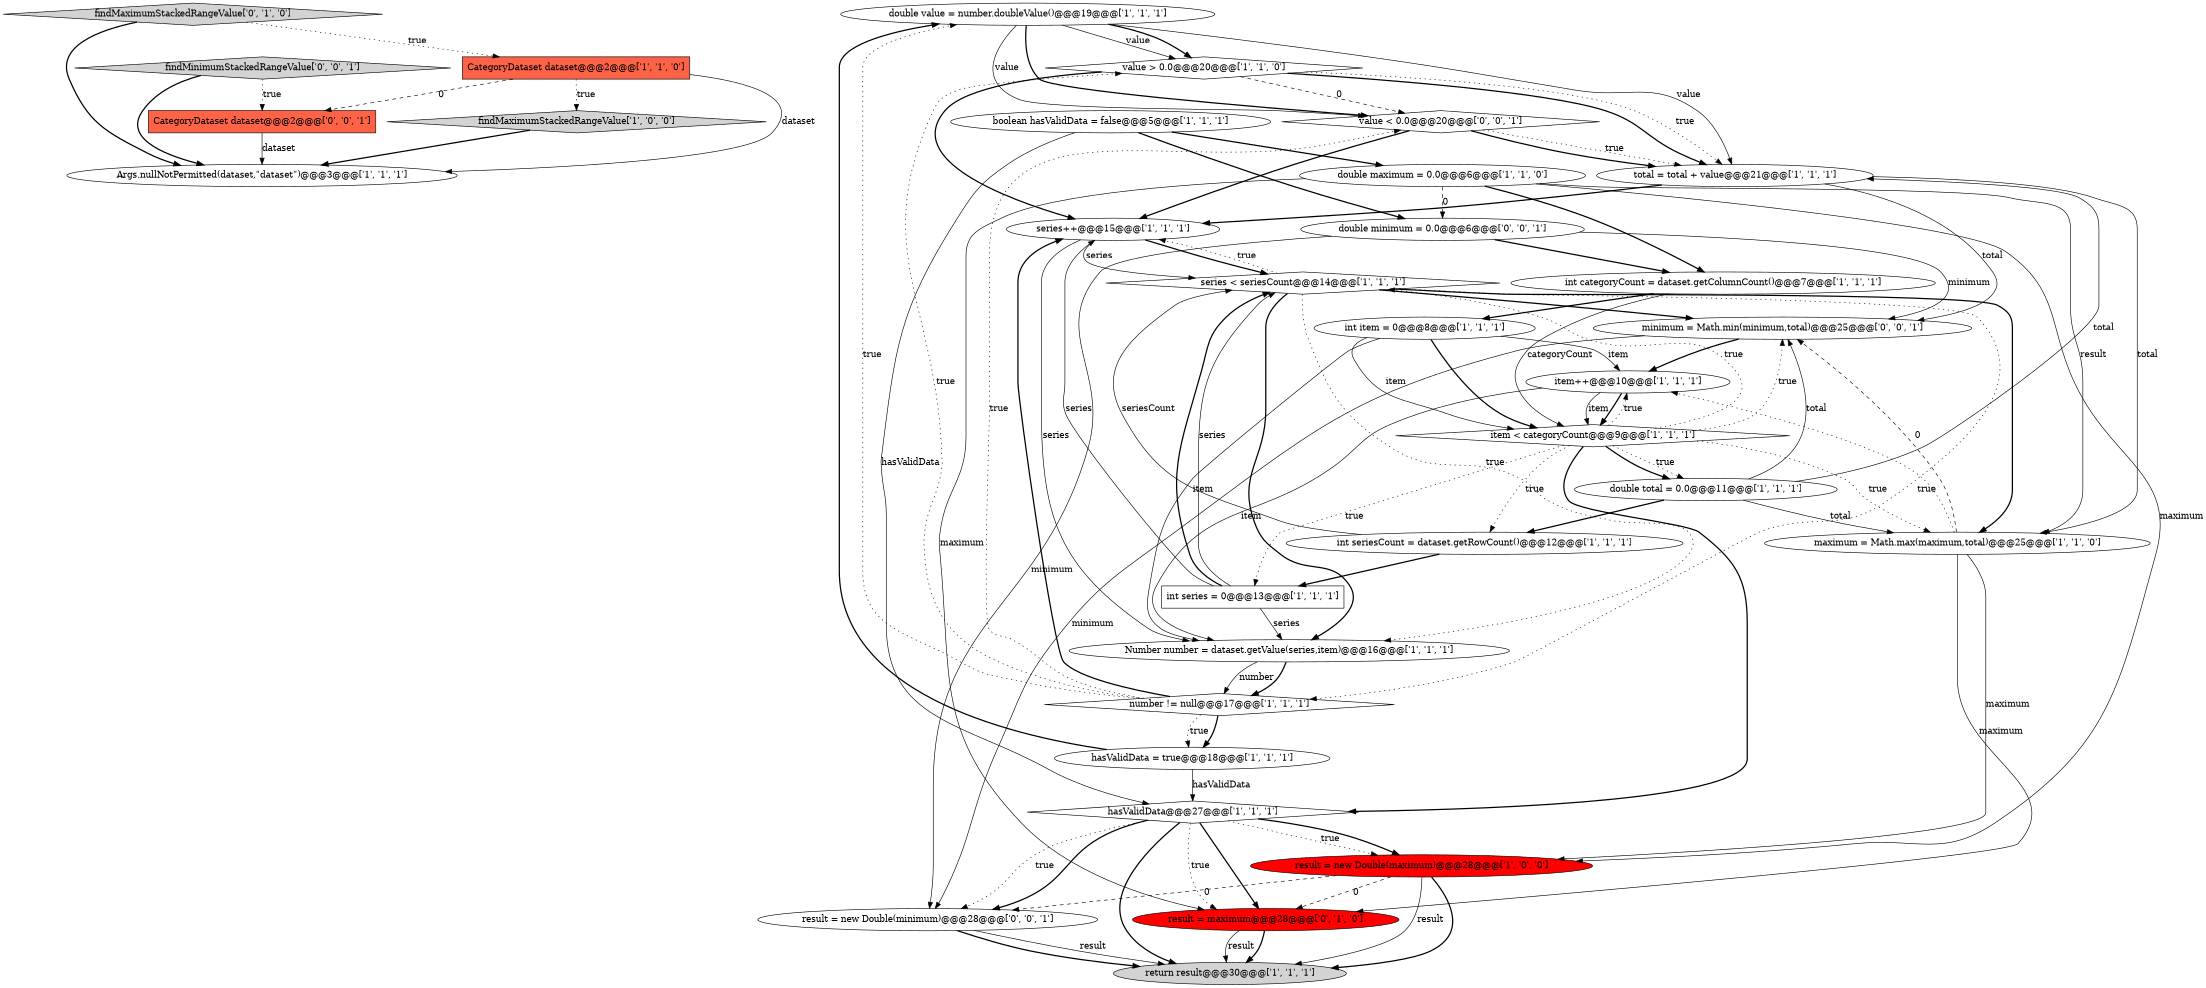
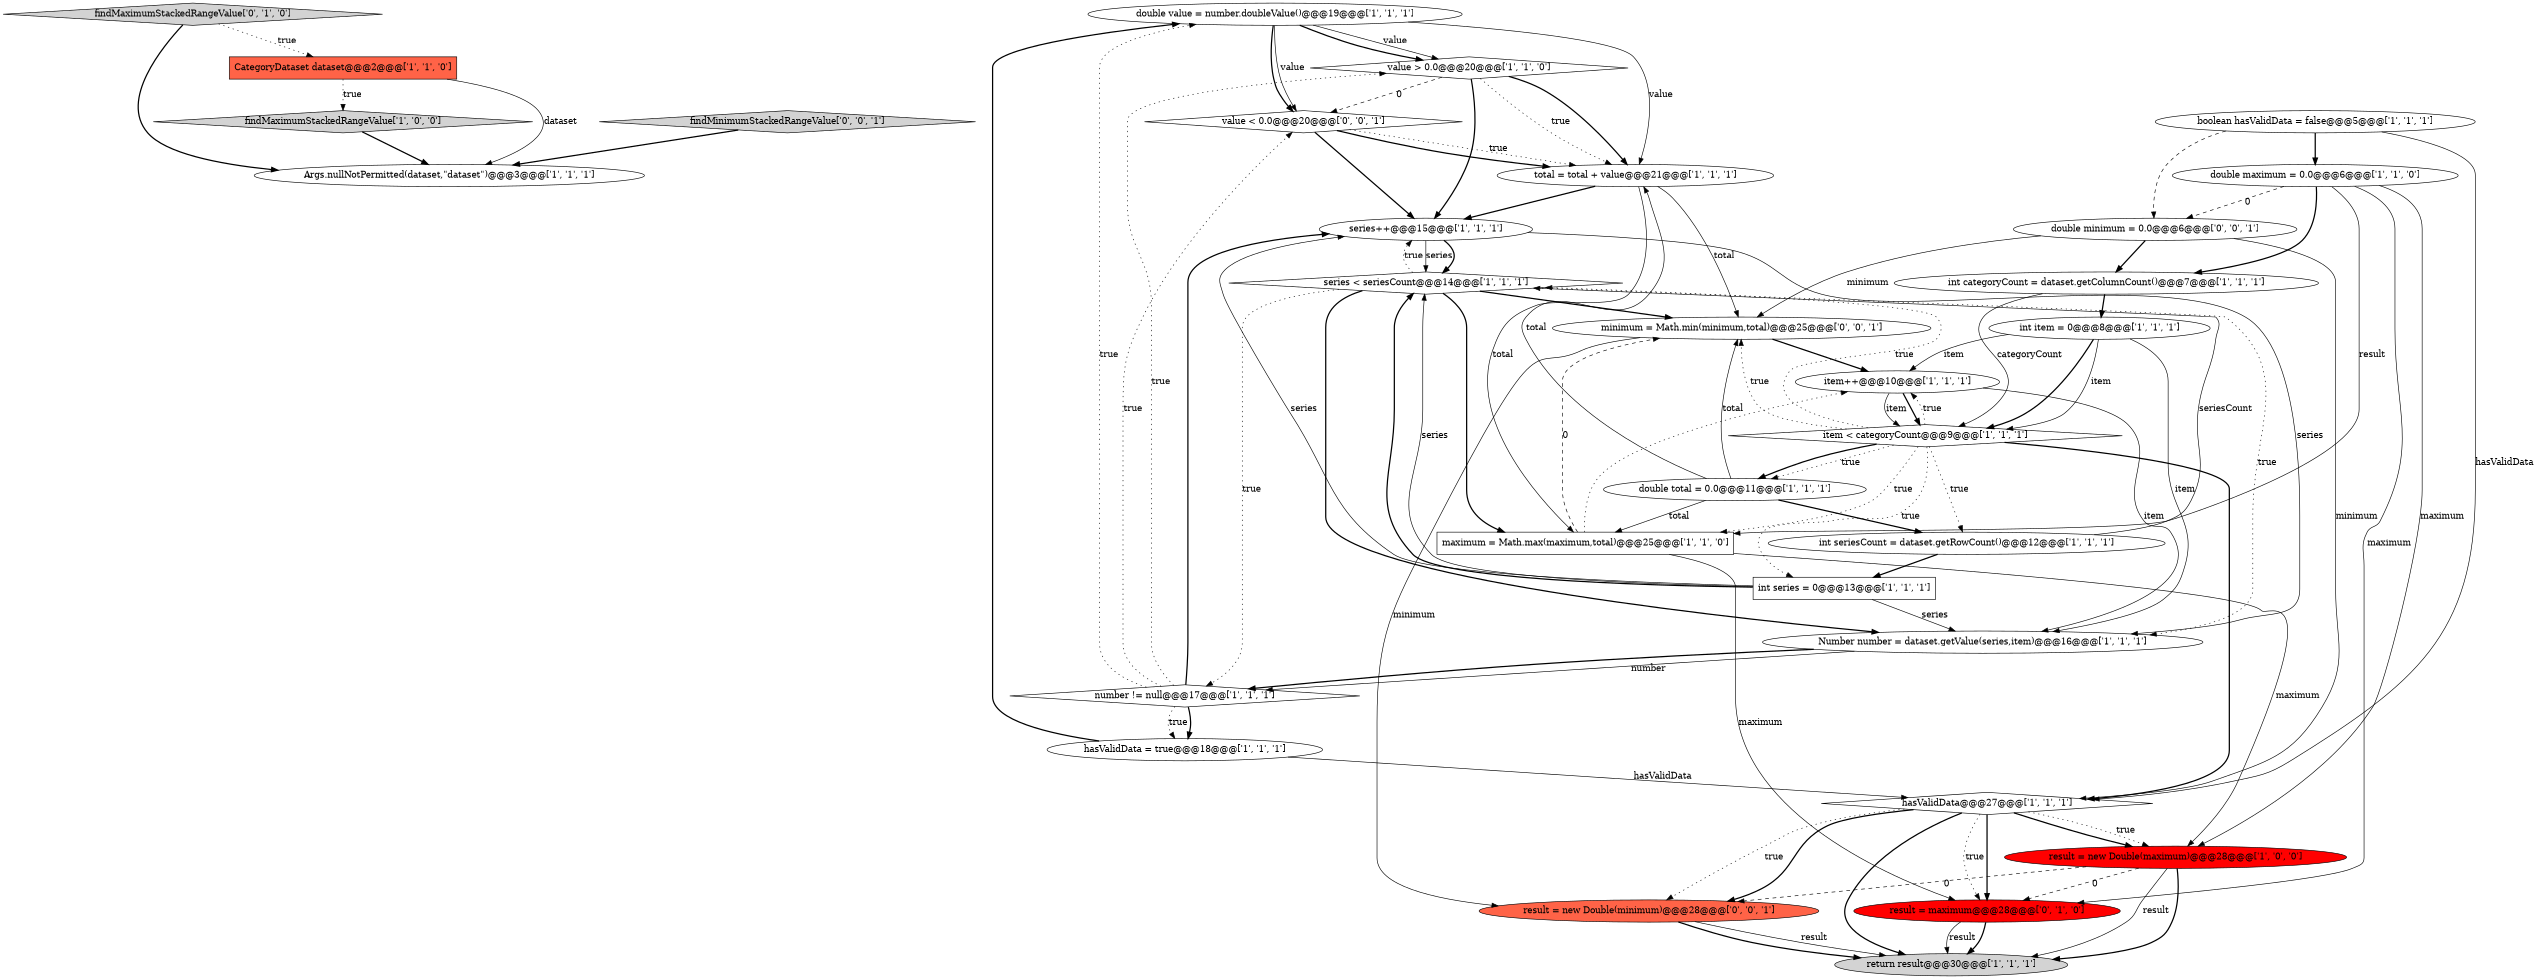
node "CategoryDataset dataset@@@2@@@['0', '0', '1']": removed
edge "boolean hasValidData = false@@@5@@@['1', '1', '1']" -> "double minimum = 0.0@@@6@@@['0', '0', '1']": style bold -> dashed
edge "double minimum = 0.0@@@6@@@['0', '0', '1']" -> "result = new Double(minimum)@@@28@@@['0', '0', '1']": now "double minimum = 0.0@@@6@@@['0', '0', '1']" -> "hasValidData@@@27@@@['1', '1', '1']"
node "maximum = Math.max(maximum,total)@@@25@@@['1', '1', '0']": shape ellipse -> box
node "result = new Double(minimum)@@@28@@@['0', '0', '1']": fillcolor white -> tomato
